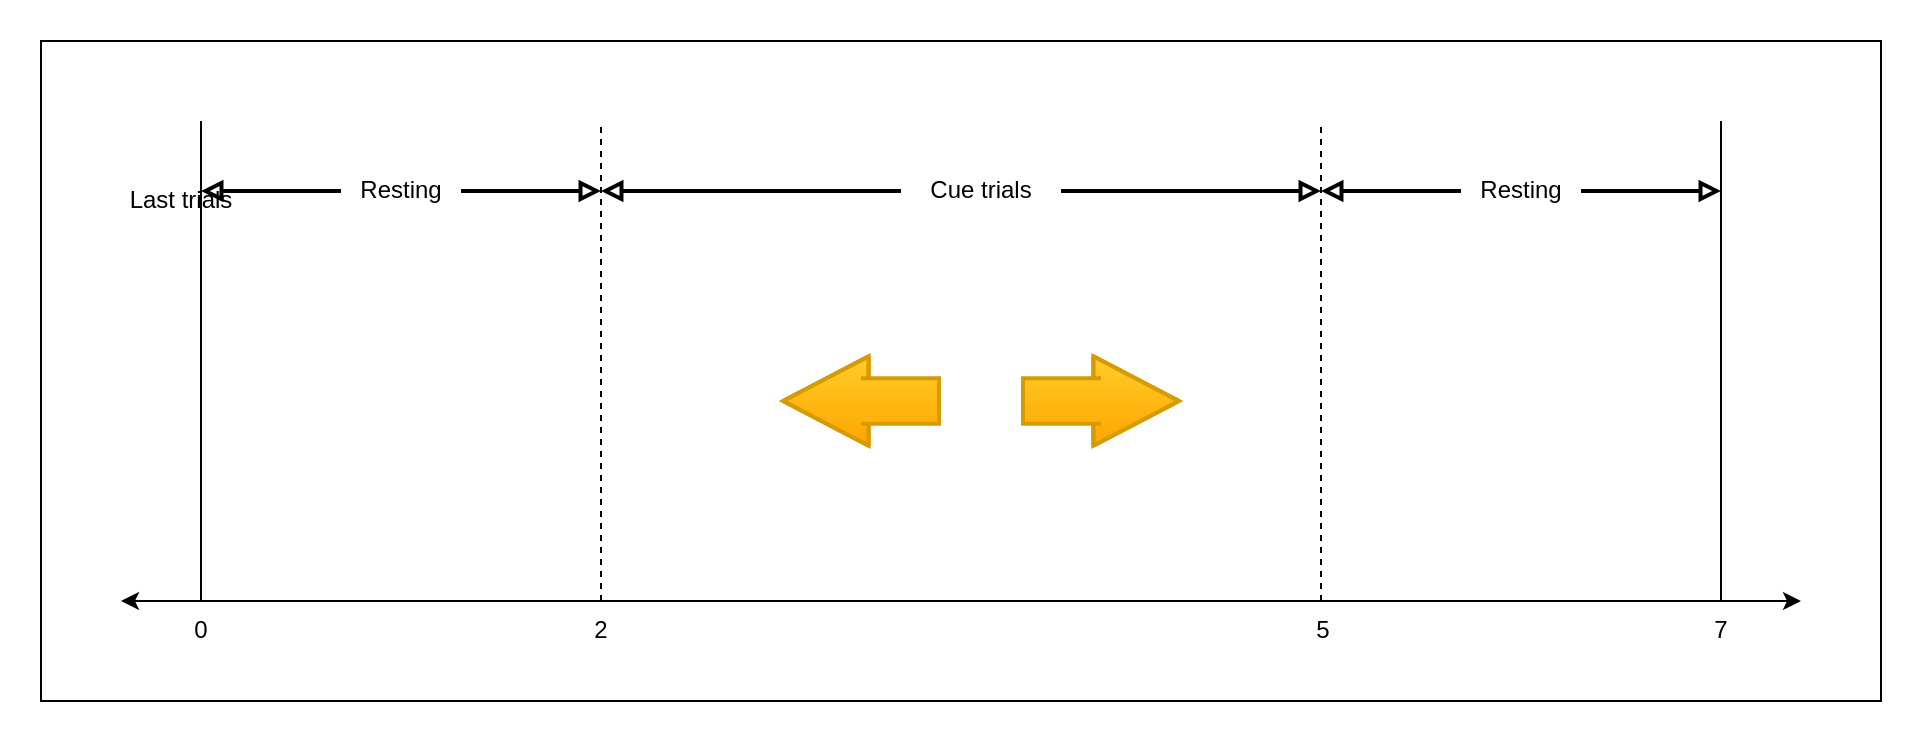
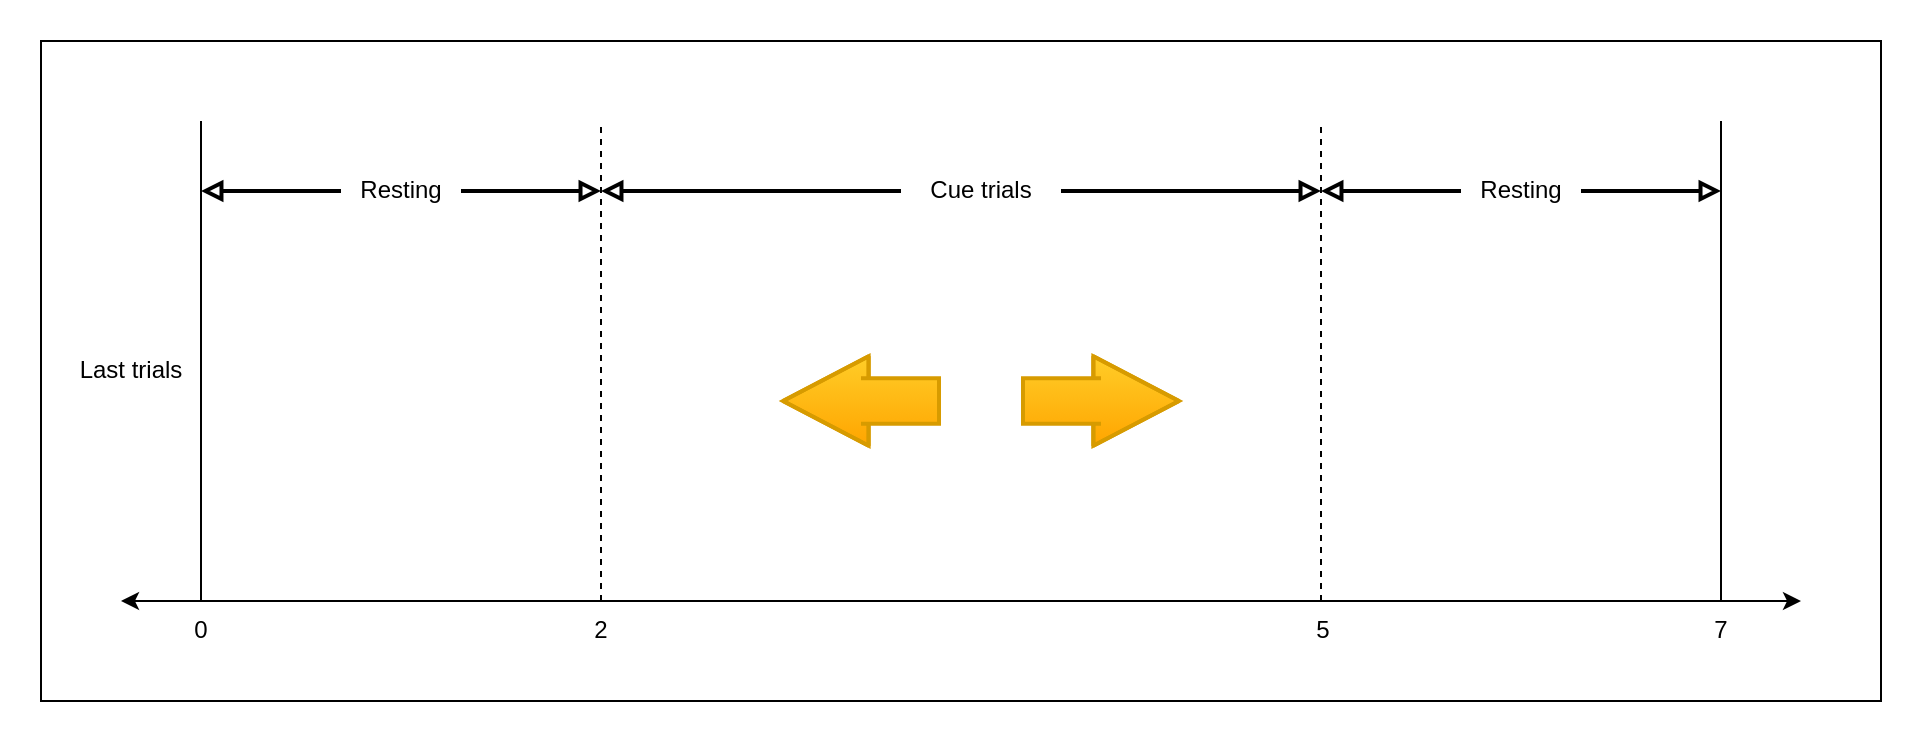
node "Last trials": moved (181, 201) -> (131, 371)
